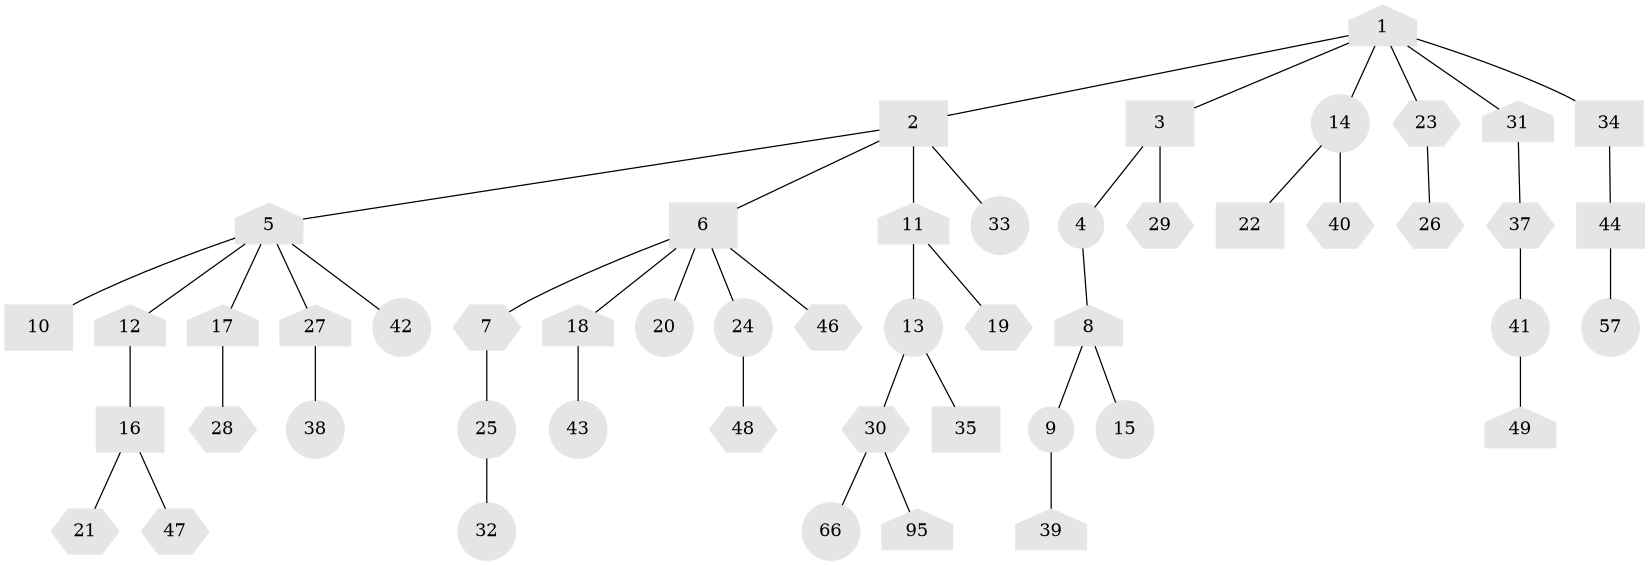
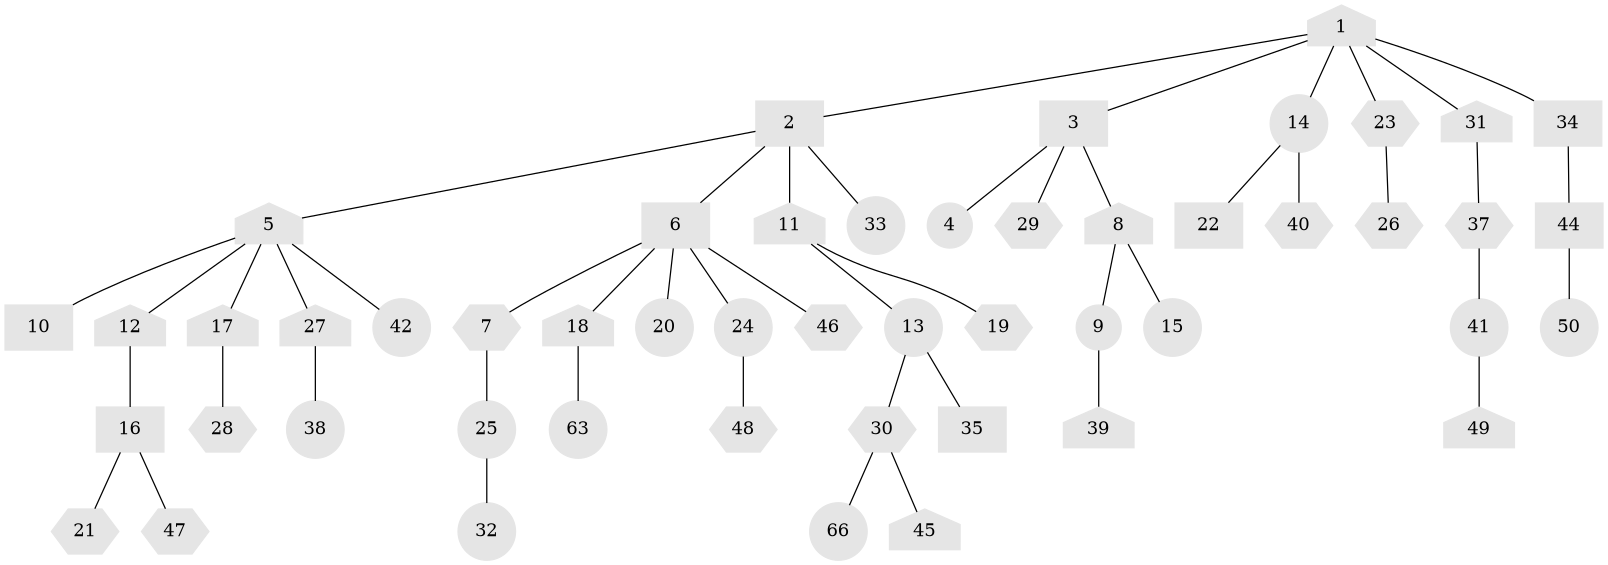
edge "4" -- "8": now "3" -- "8"
node "57": label "57" -> "50"
node "43": label "43" -> "63"
node "95": label "95" -> "45"
